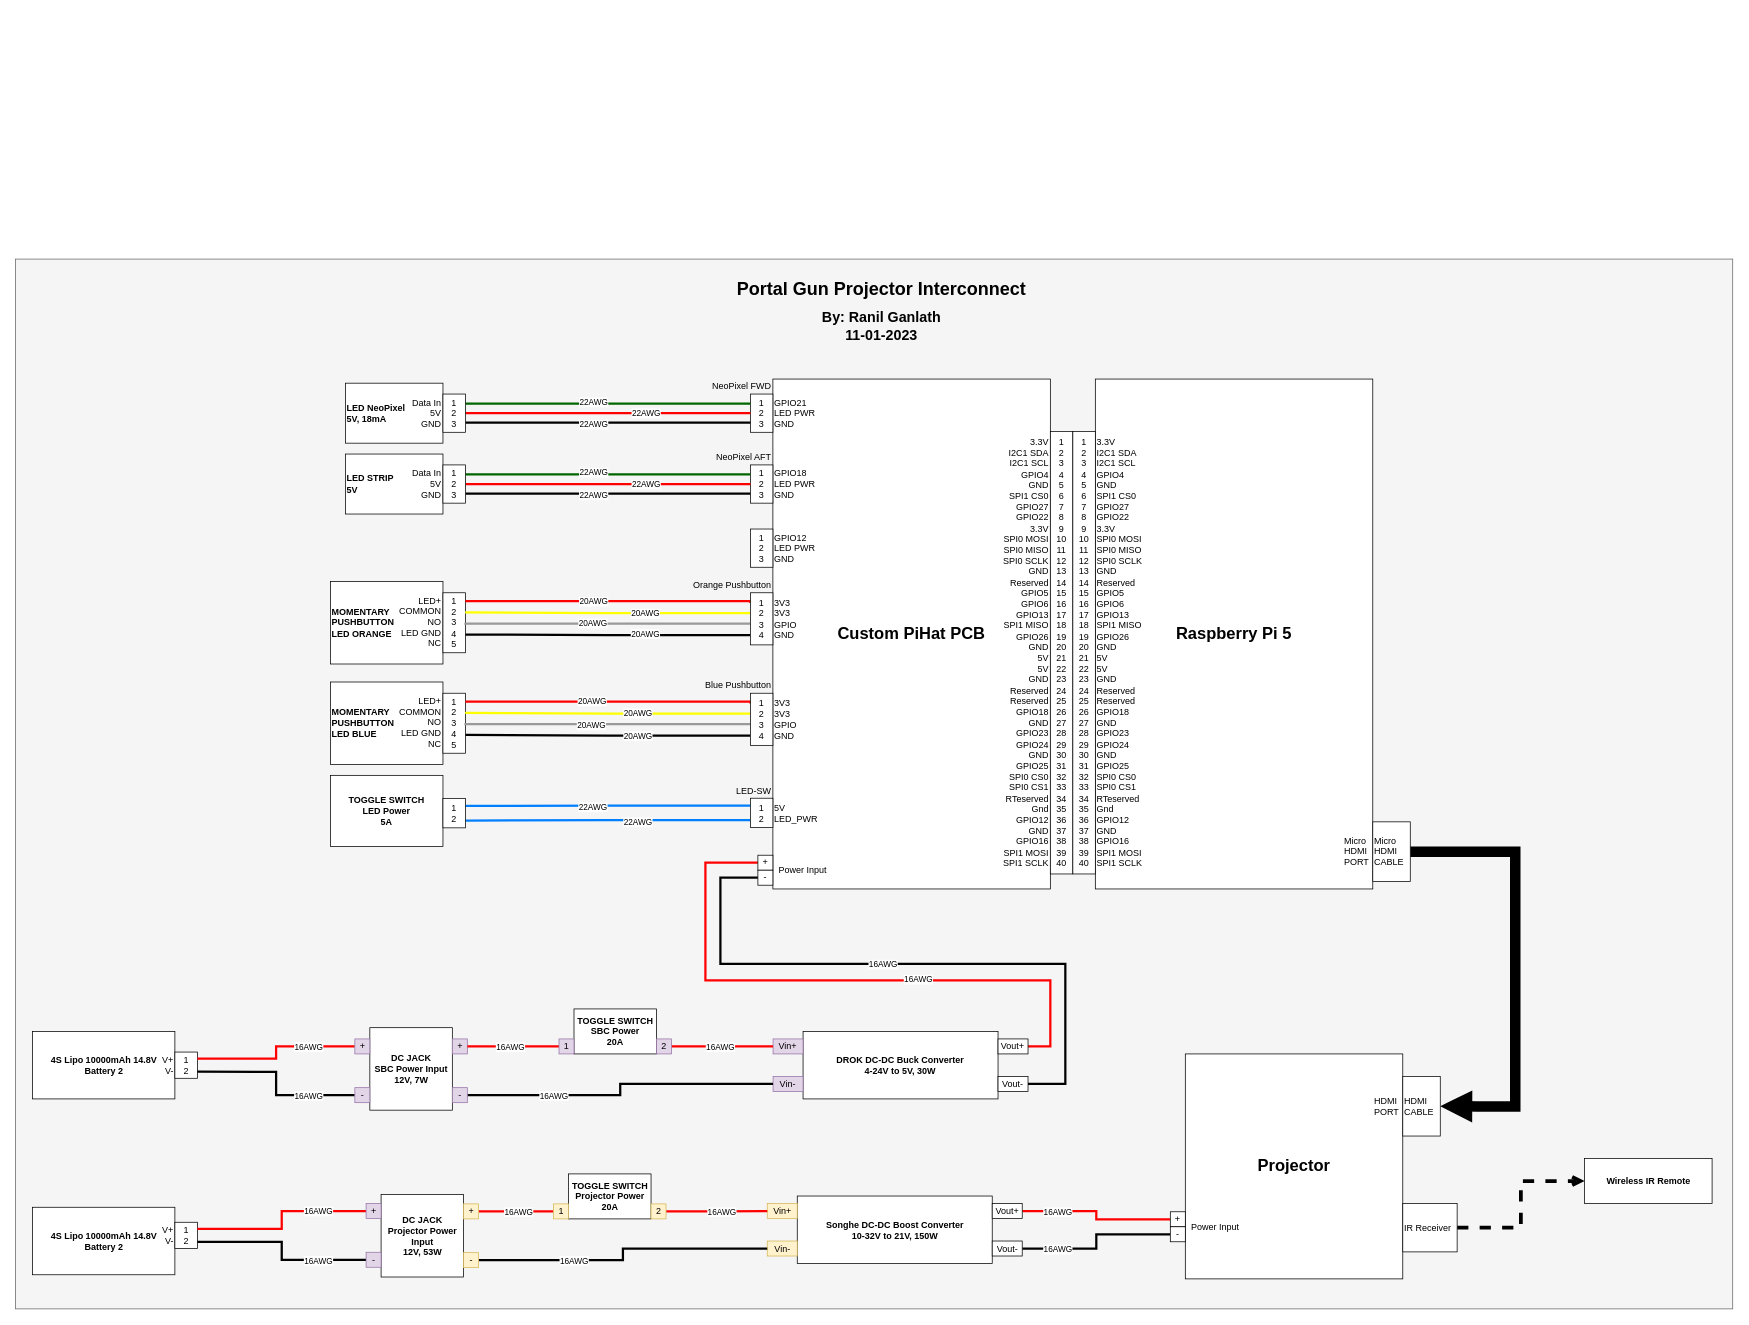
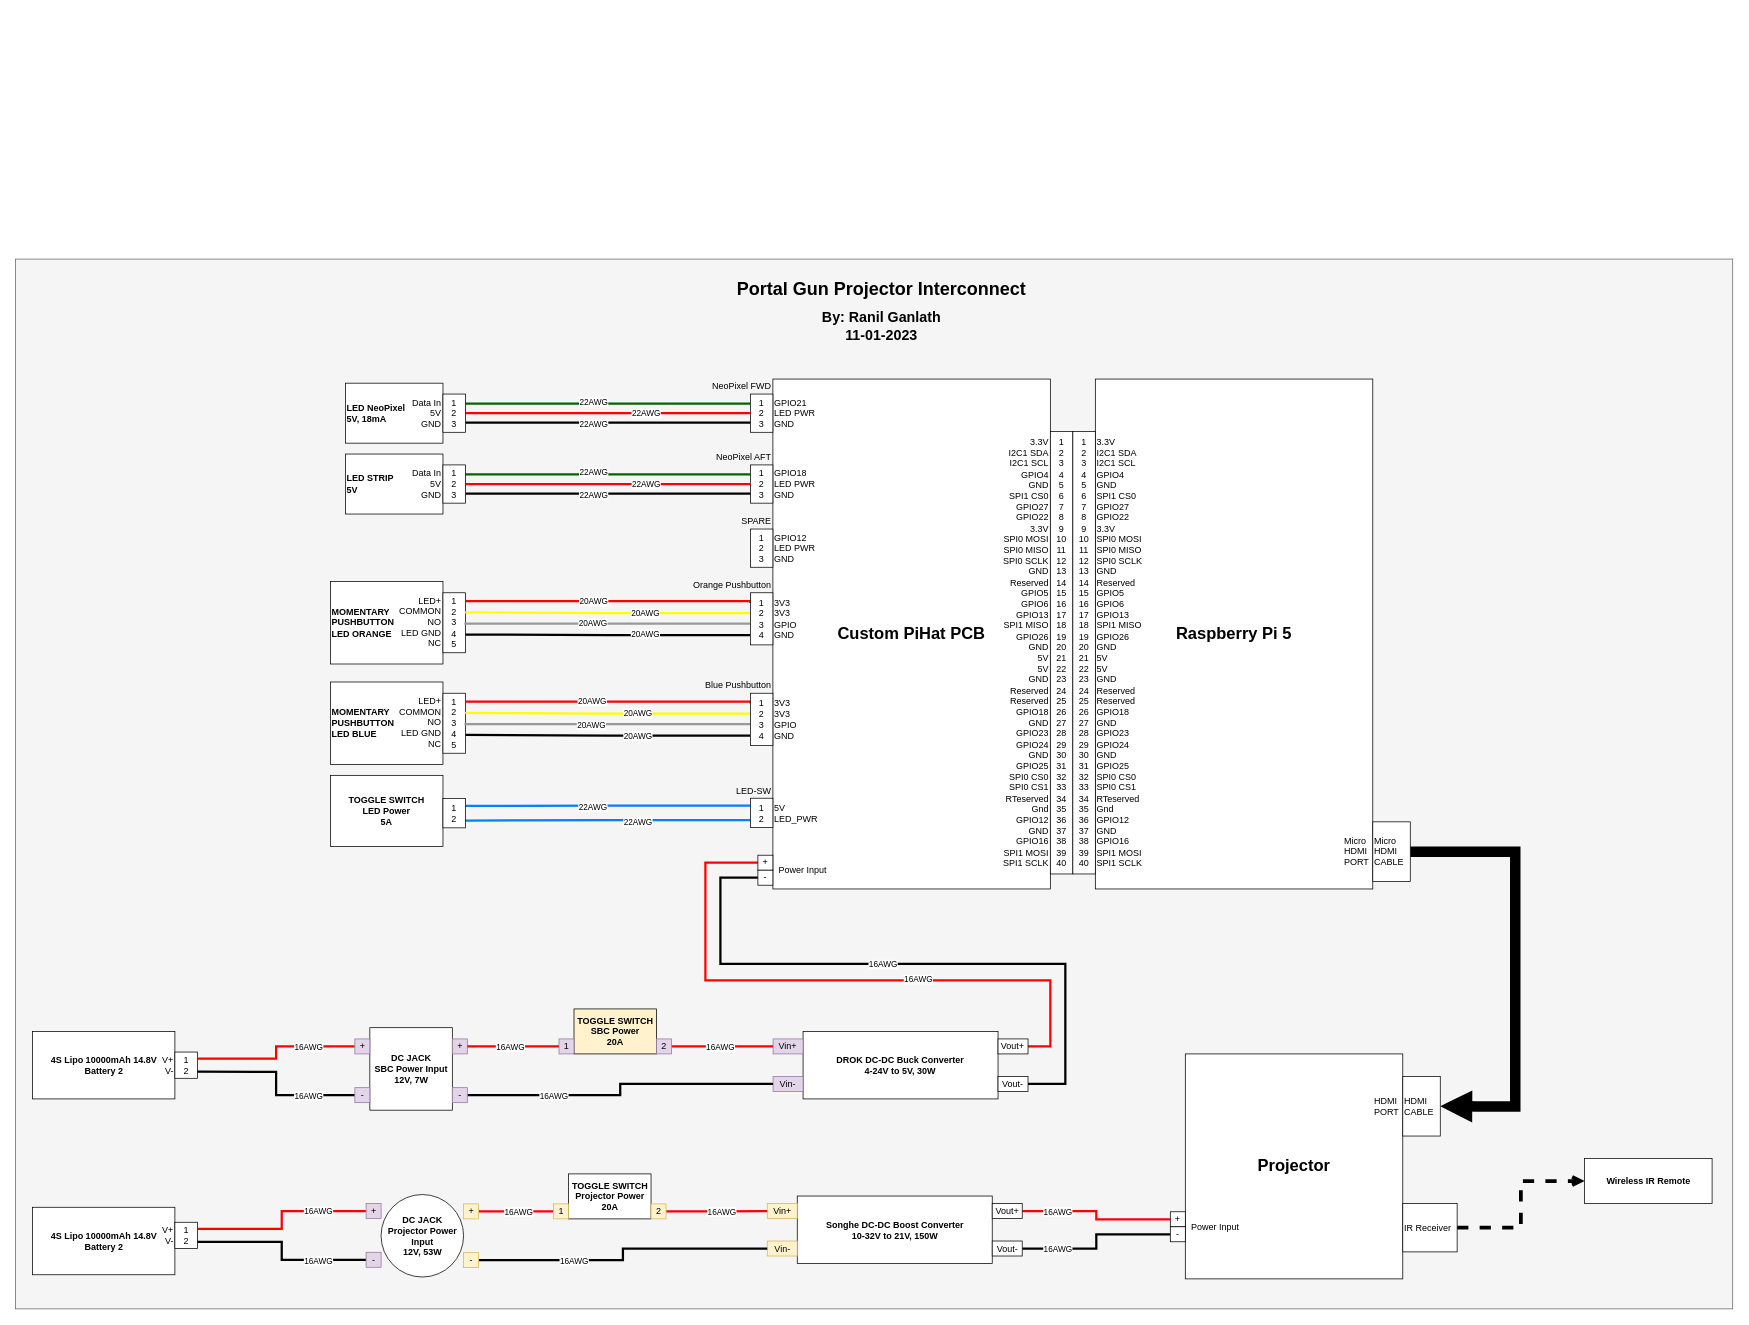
node "SPARE": added
node "TOGGLE SWITCHSBC Power 20A": fillcolor #ffffff -> #fff2cc
node "DC JACK Projector Power Input 12V, 53W": shape rectangle -> ellipse
